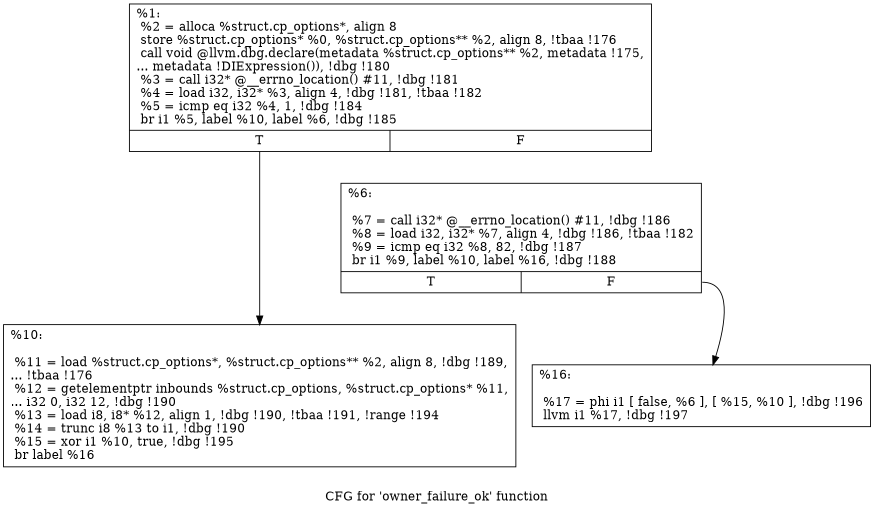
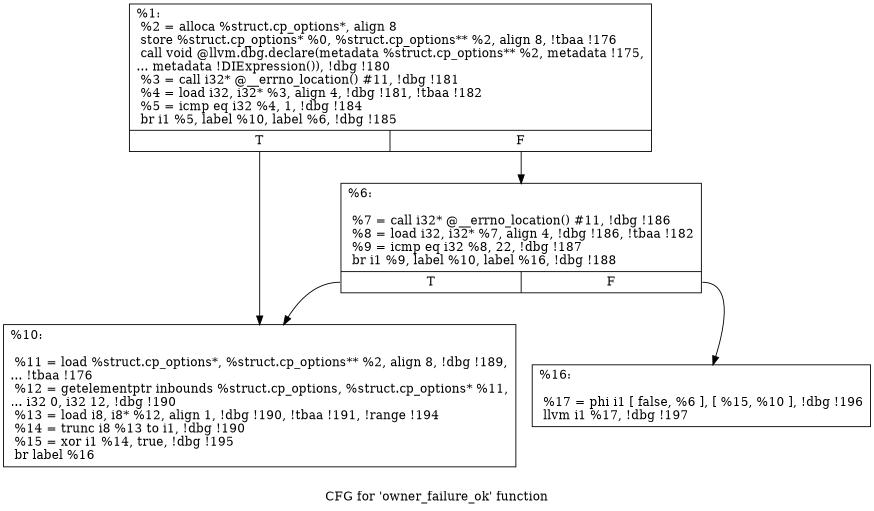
edge "%1:" -> "%6:": added
node "%6:": text "%9 = icmp eq i32 %8, 82, !dbg !187" -> "%9 = icmp eq i32 %8, 22, !dbg !187"
edge "%6:" -> "%10:": added
node "%10:": text "%15 = xor i1 %10, true, !dbg !195" -> "%15 = xor i1 %14, true, !dbg !195"
